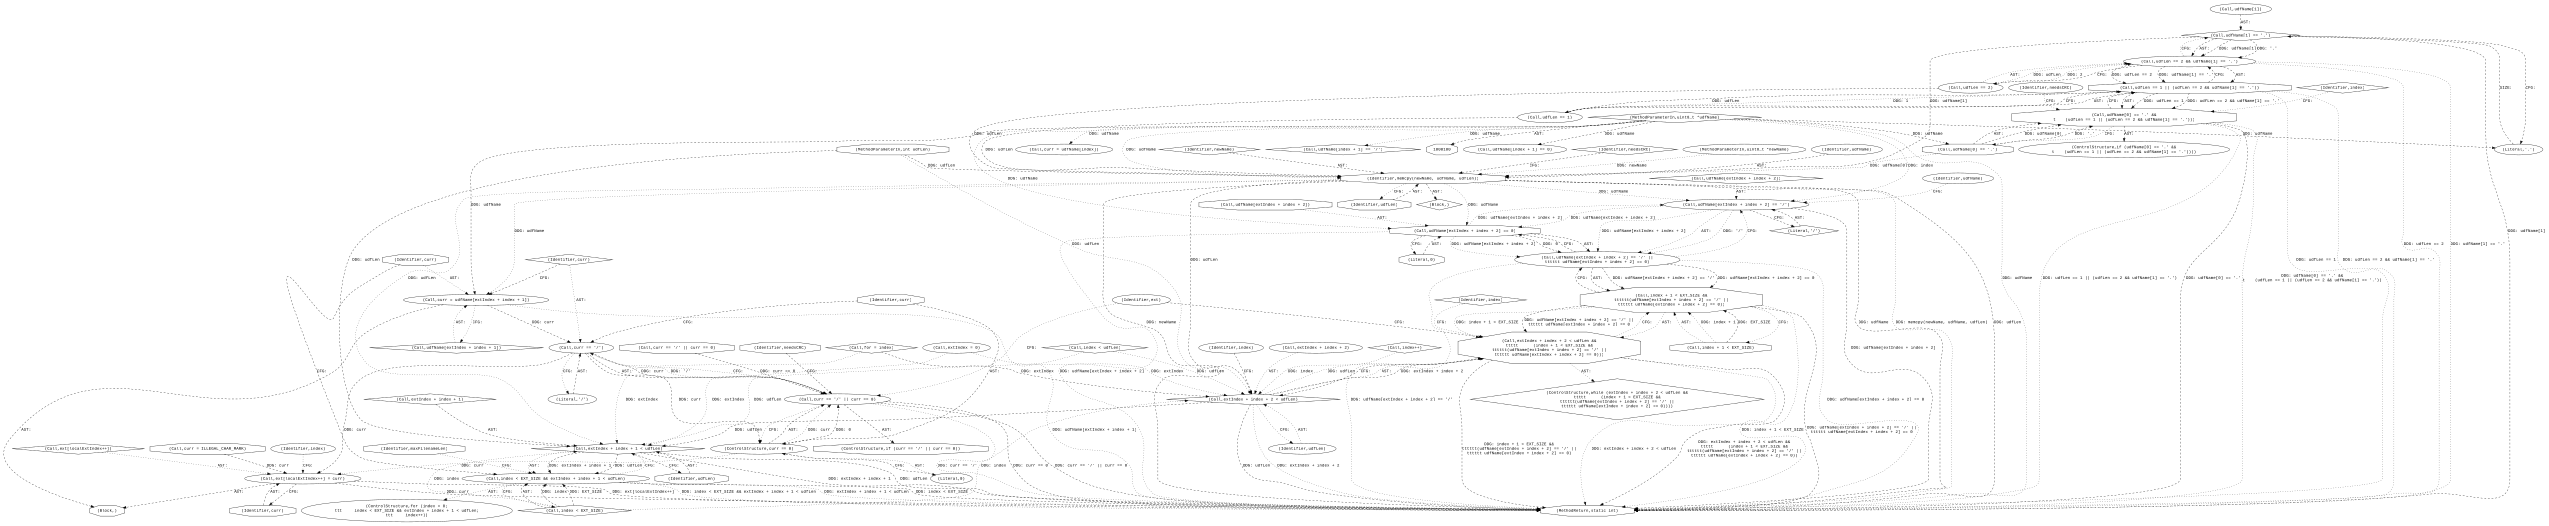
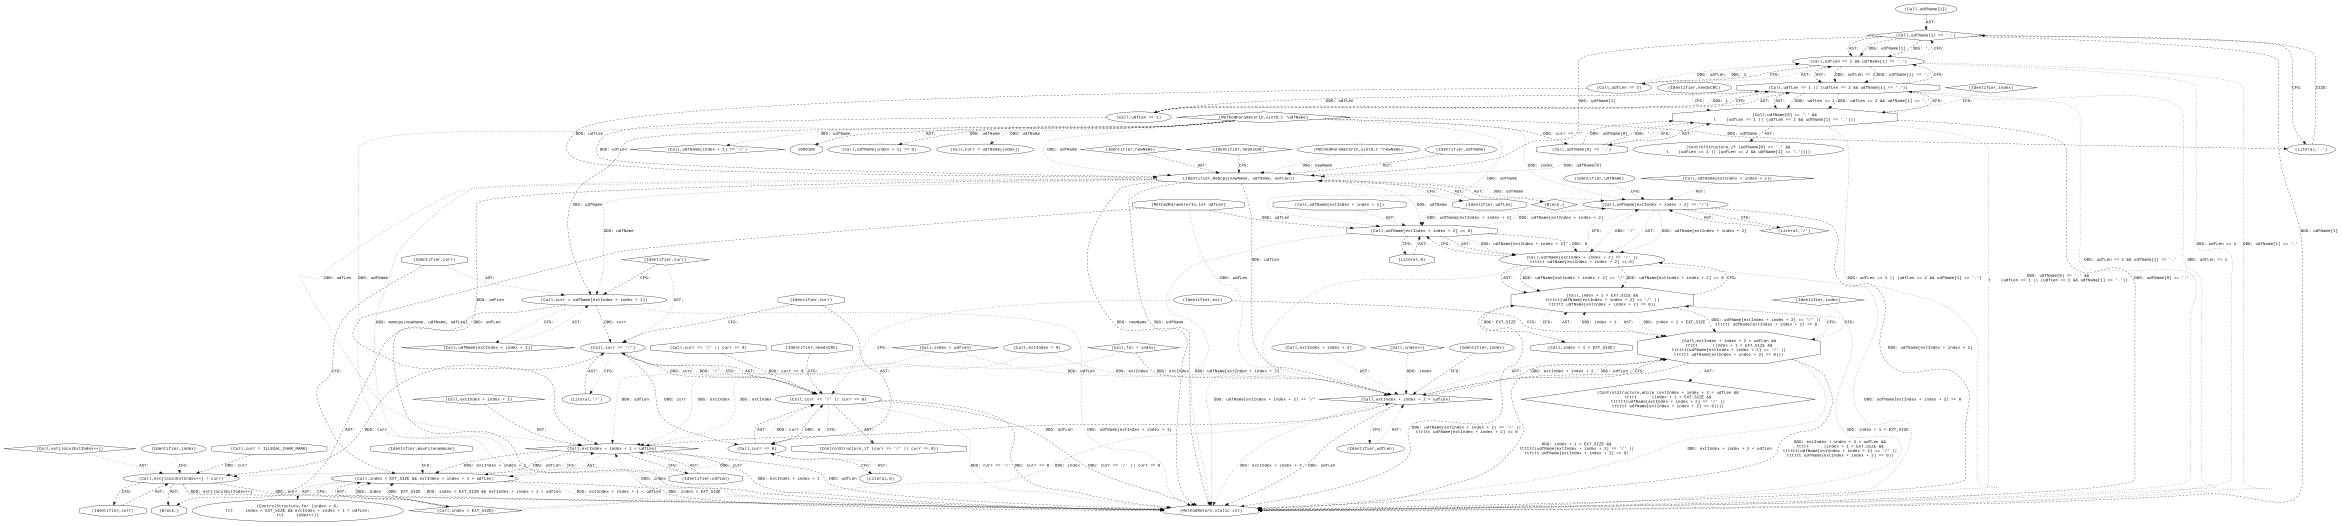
edge "(MethodParameterIn,uint8_t *udfName)" -> "(Call,udfName[0] == '.')": label "DDG: udfName" -> "DDG: curr == '/'"
edge "(MethodParameterIn,int udfLen)" -> "(Identifier,memcpy(newName, udfName, udfLen))": now "(MethodParameterIn,int udfLen)" -> "(Call,udfName[extIndex + index + 2] == 0)"
node "(ControlStructure,curr == 0)": label "(ControlStructure,curr == 0)" -> "(Call,curr == 0)"
